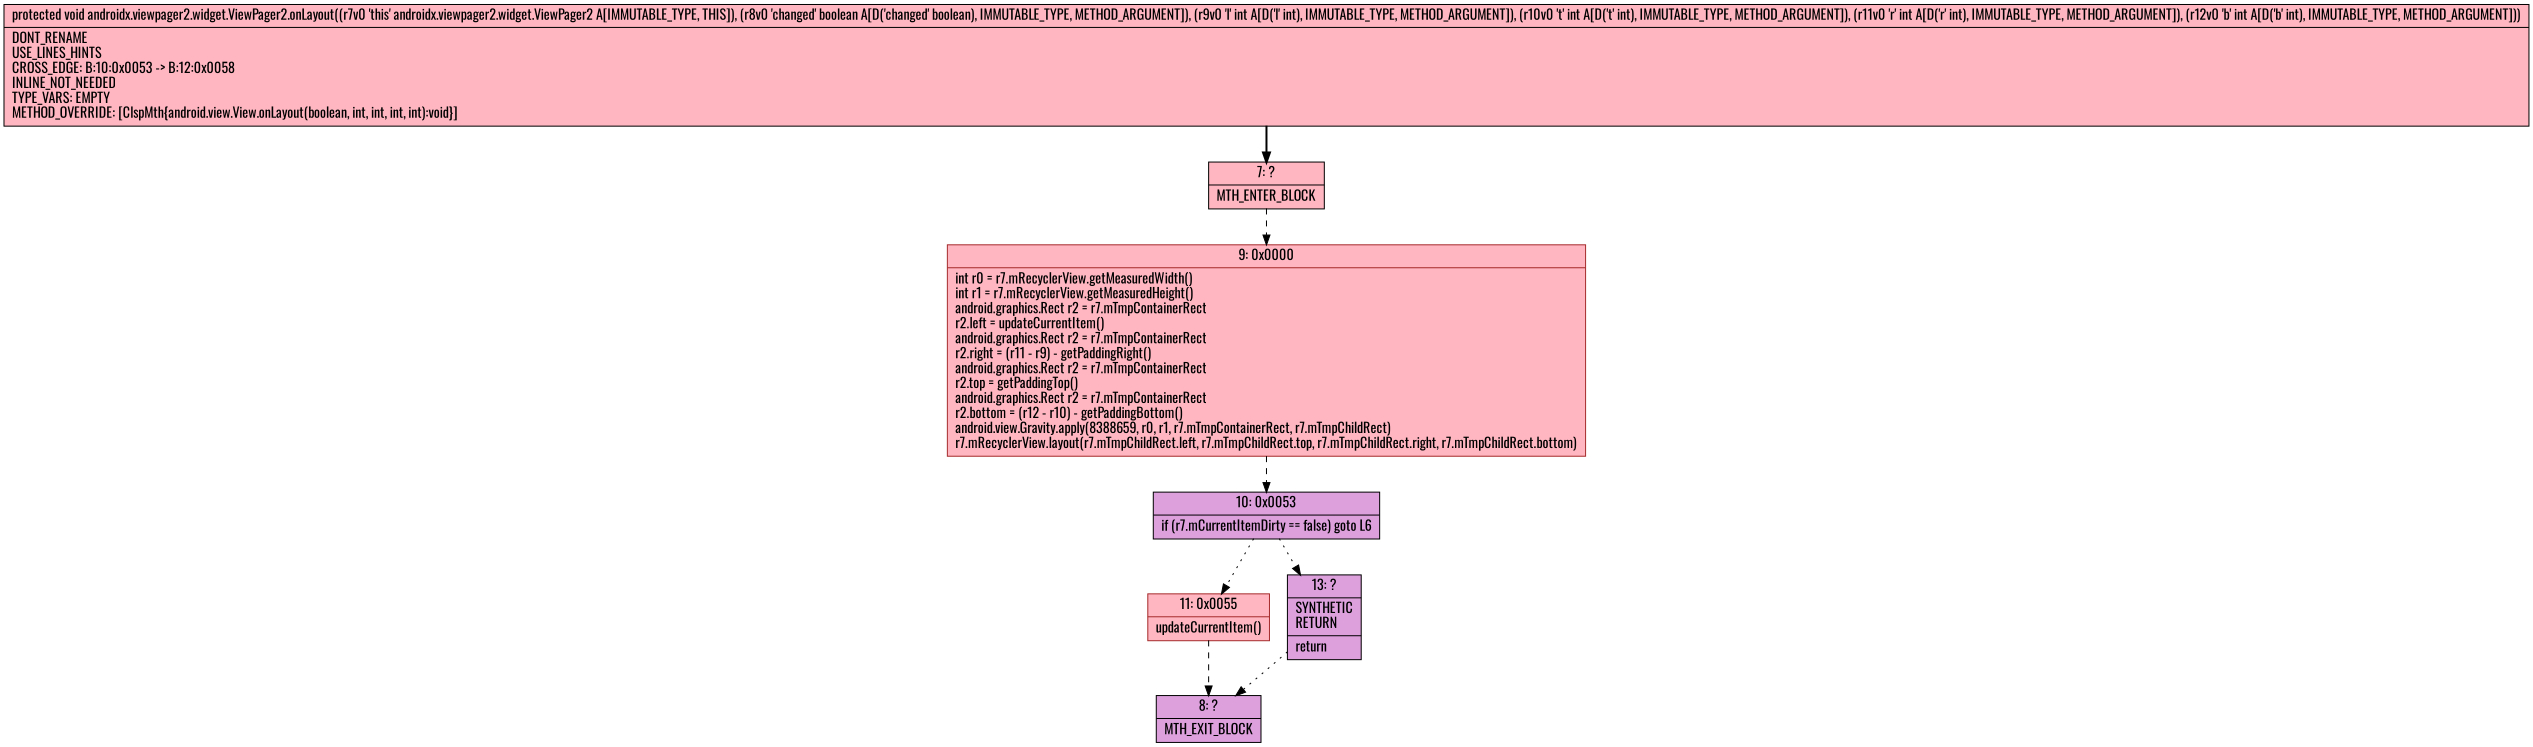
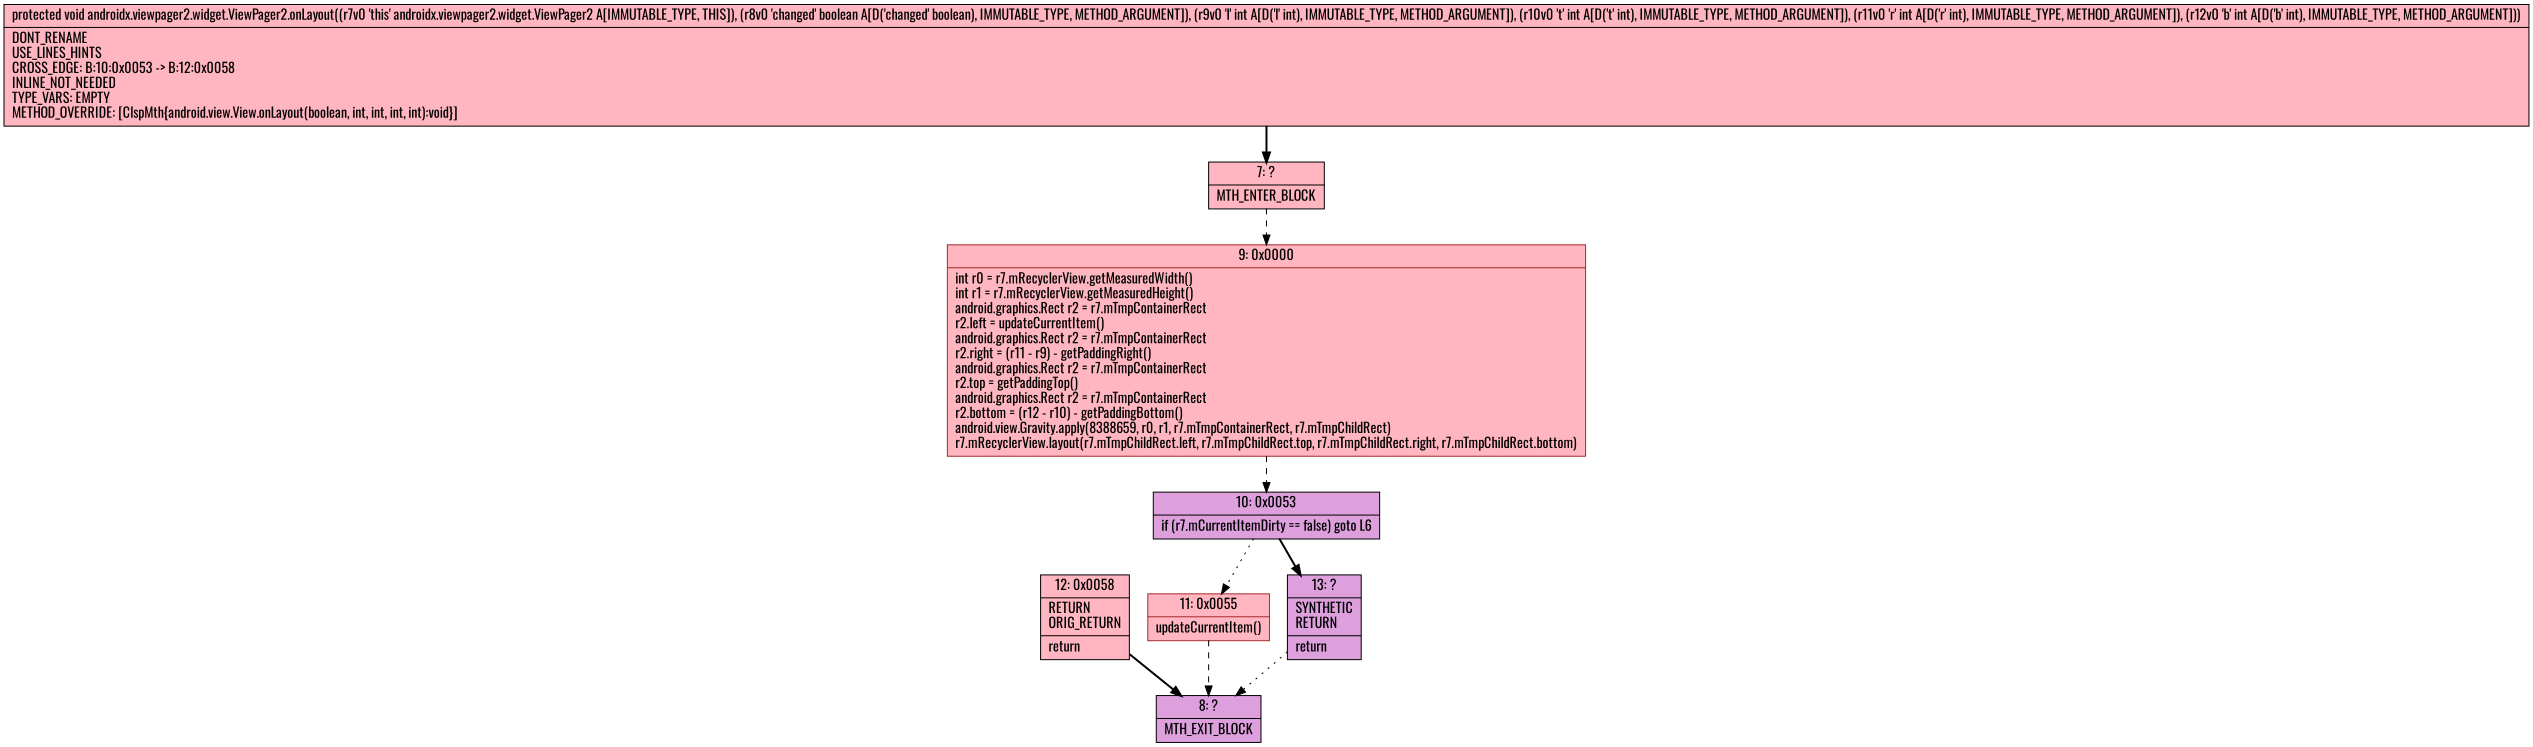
edge "10: 0x0053" -> "13: ?": style dotted -> bold
node "12: 0x0058": added
